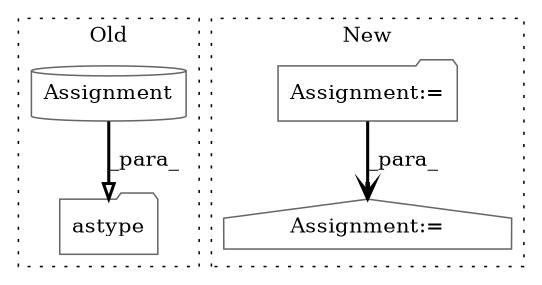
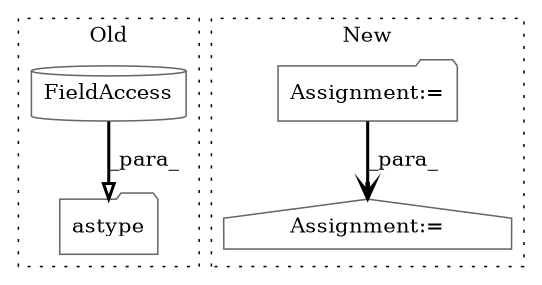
node "Assignment": label "Assignment" -> "FieldAccess"
